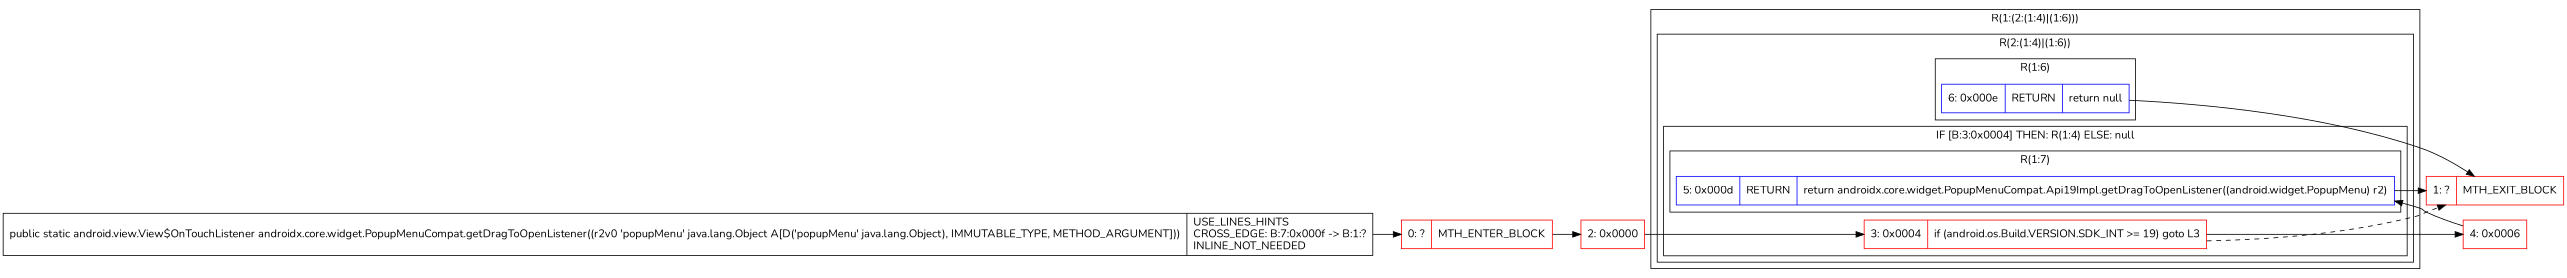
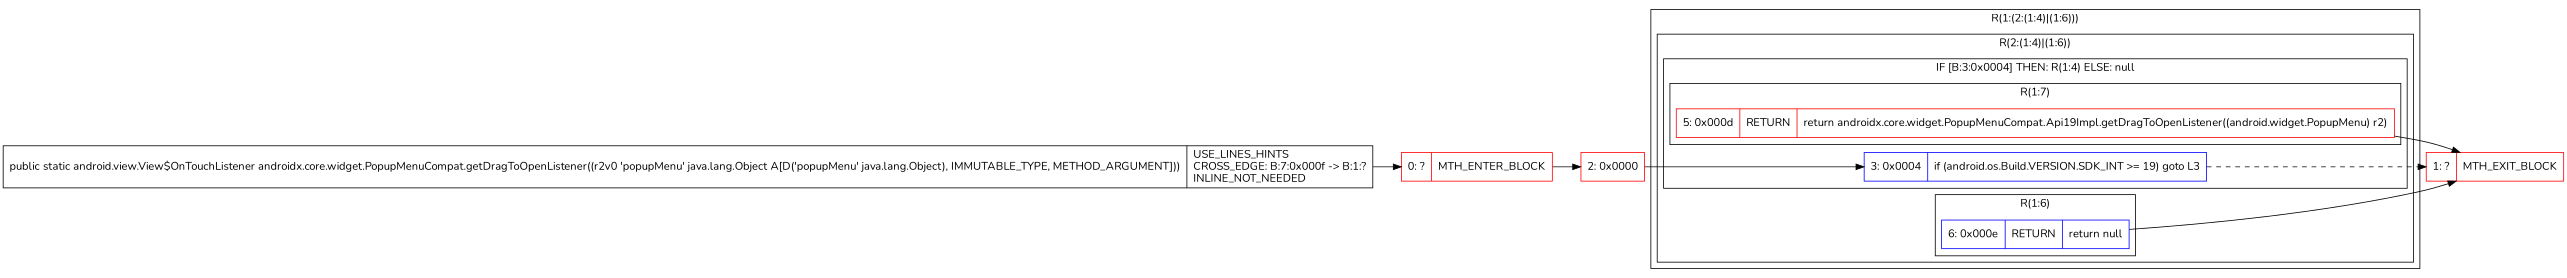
node "5: 0x000d": color blue -> red
node "3: 0x0004": color red -> blue
node "4: 0x0006": removed
